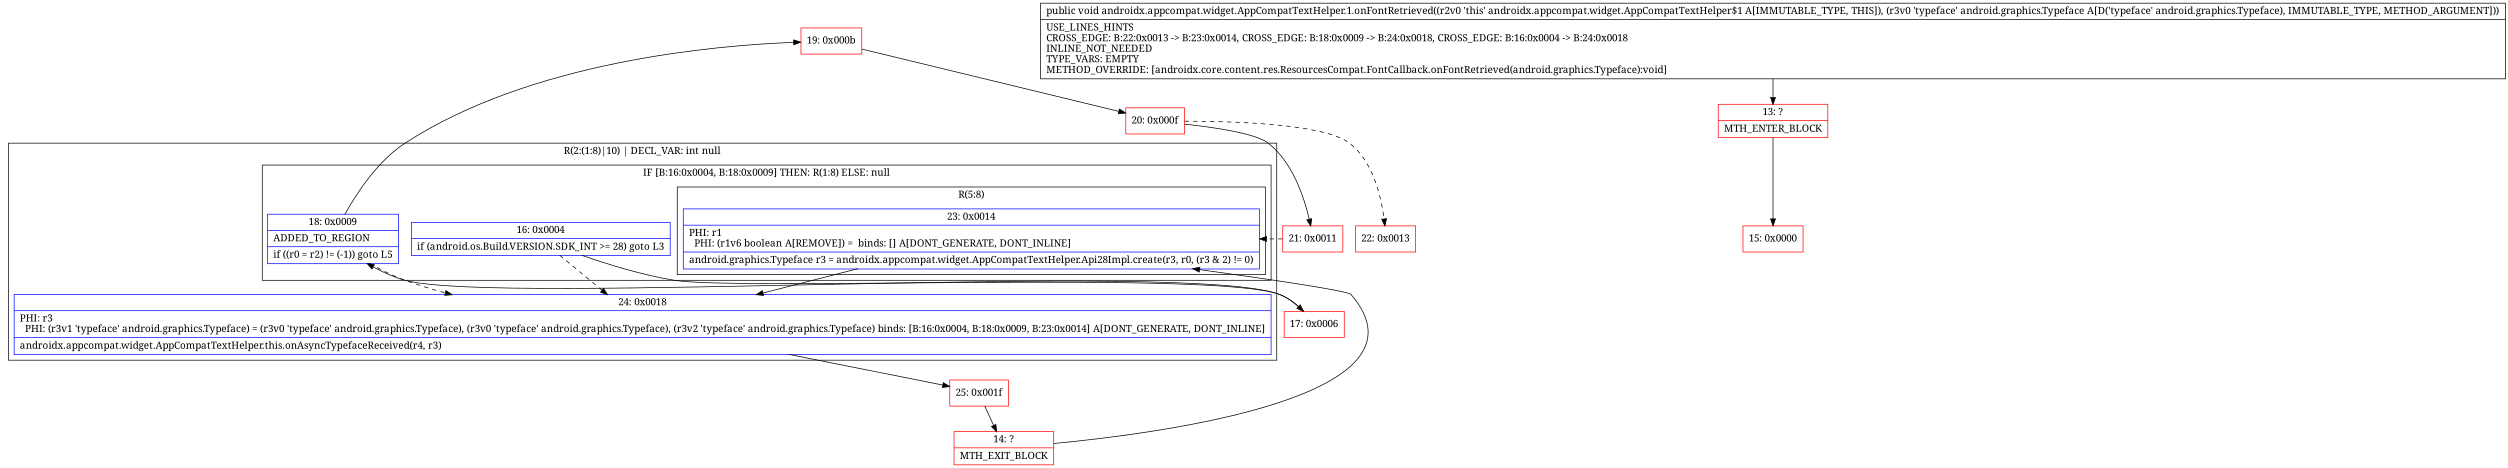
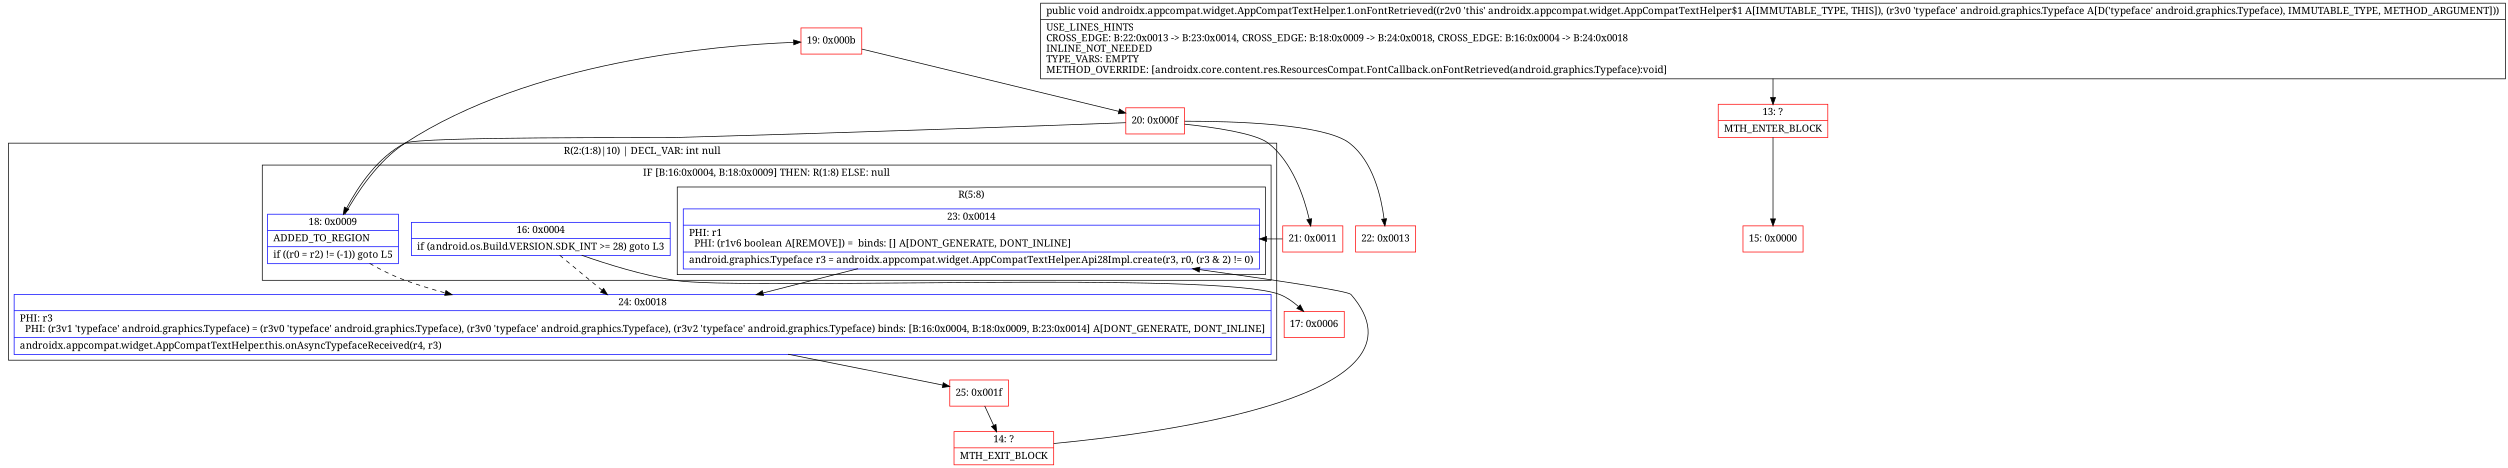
edge "20: 0x000f" -> "22: 0x0013": style dashed -> solid
edge "21: 0x0011" -> "23: 0x0014": style dashed -> solid
edge "17: 0x0006" -> "18: 0x0009": now "20: 0x000f" -> "18: 0x0009"
